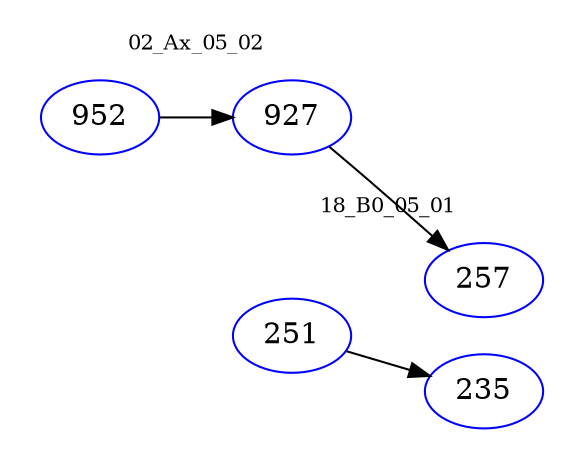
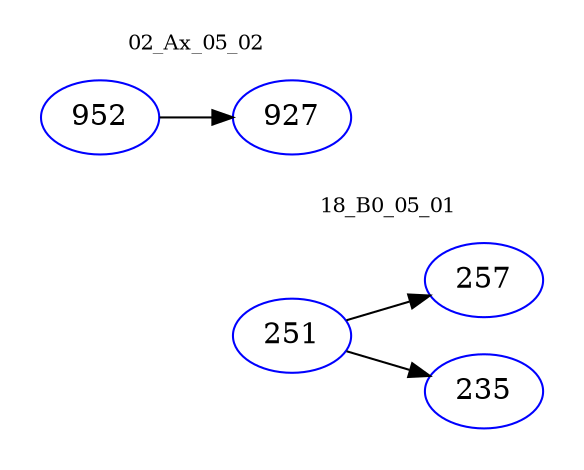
edge "927" -> "257": now "251" -> "257"
